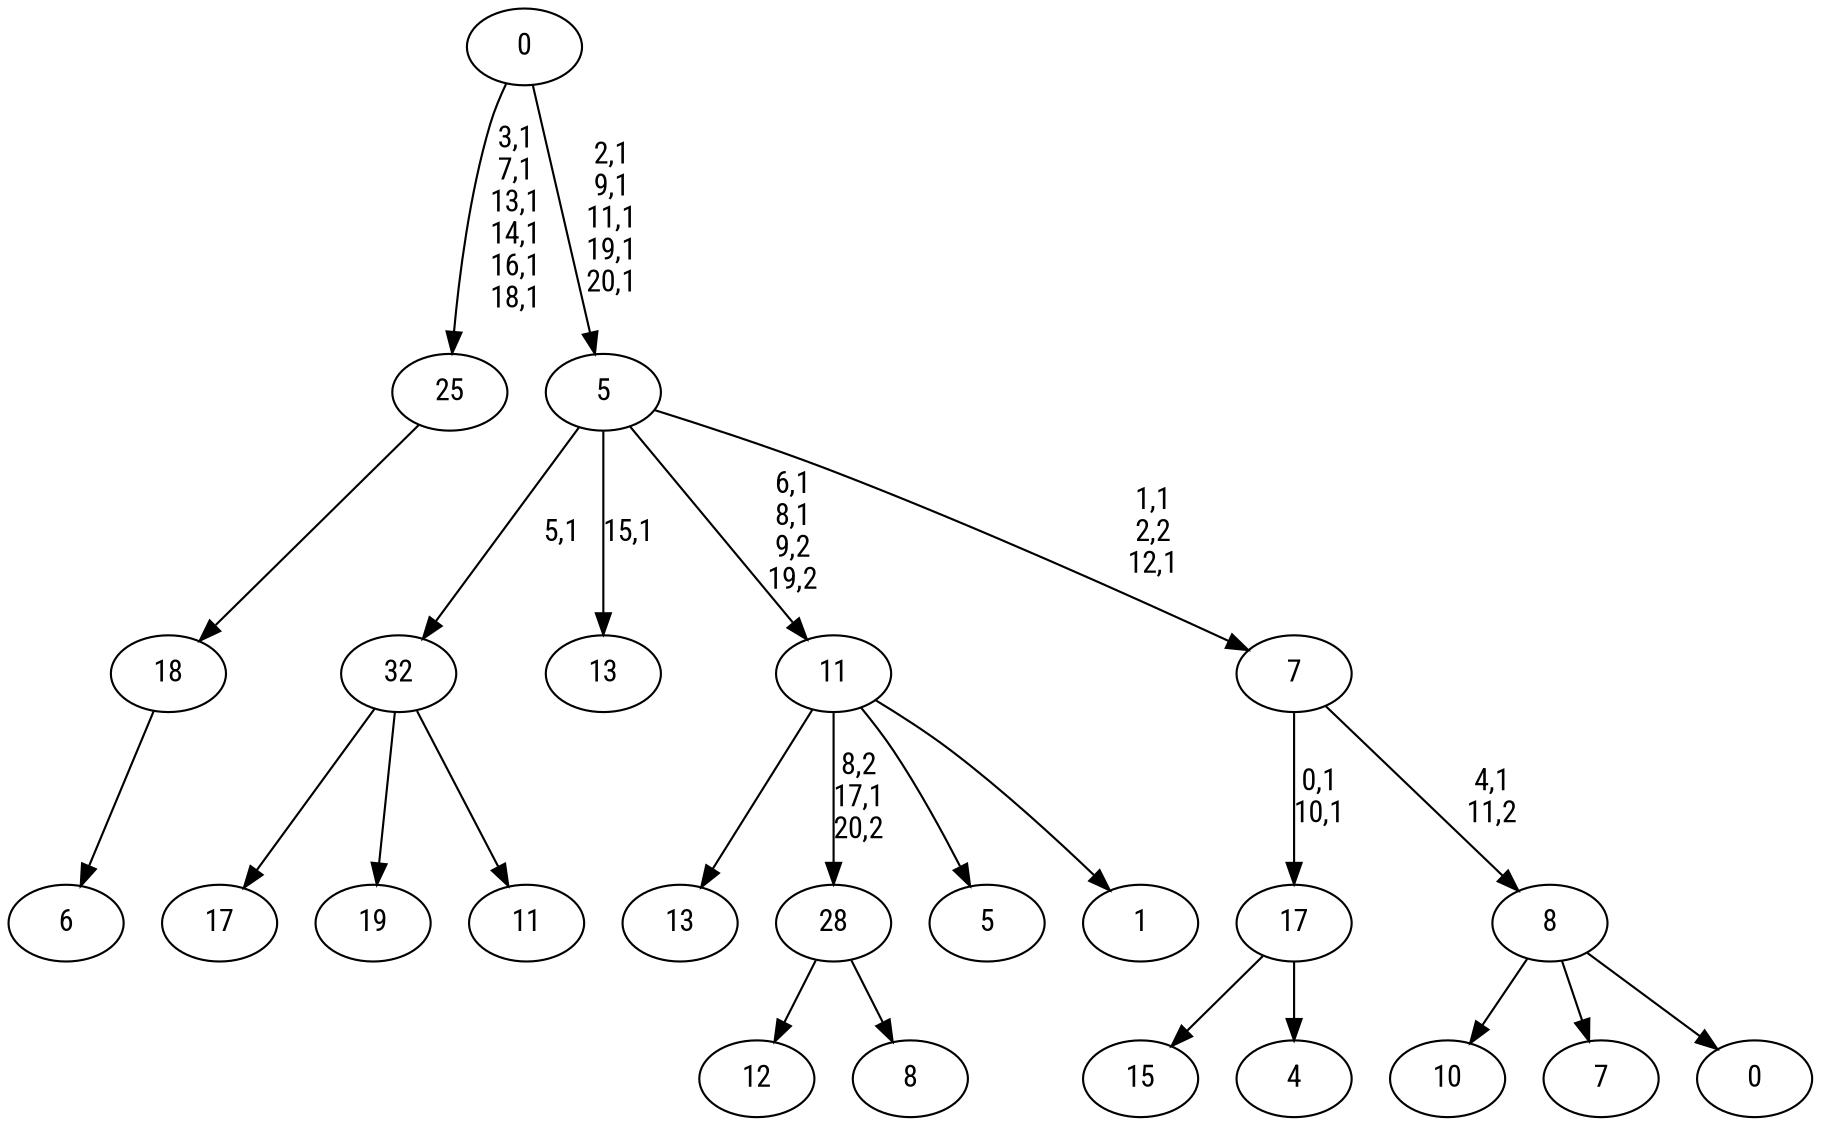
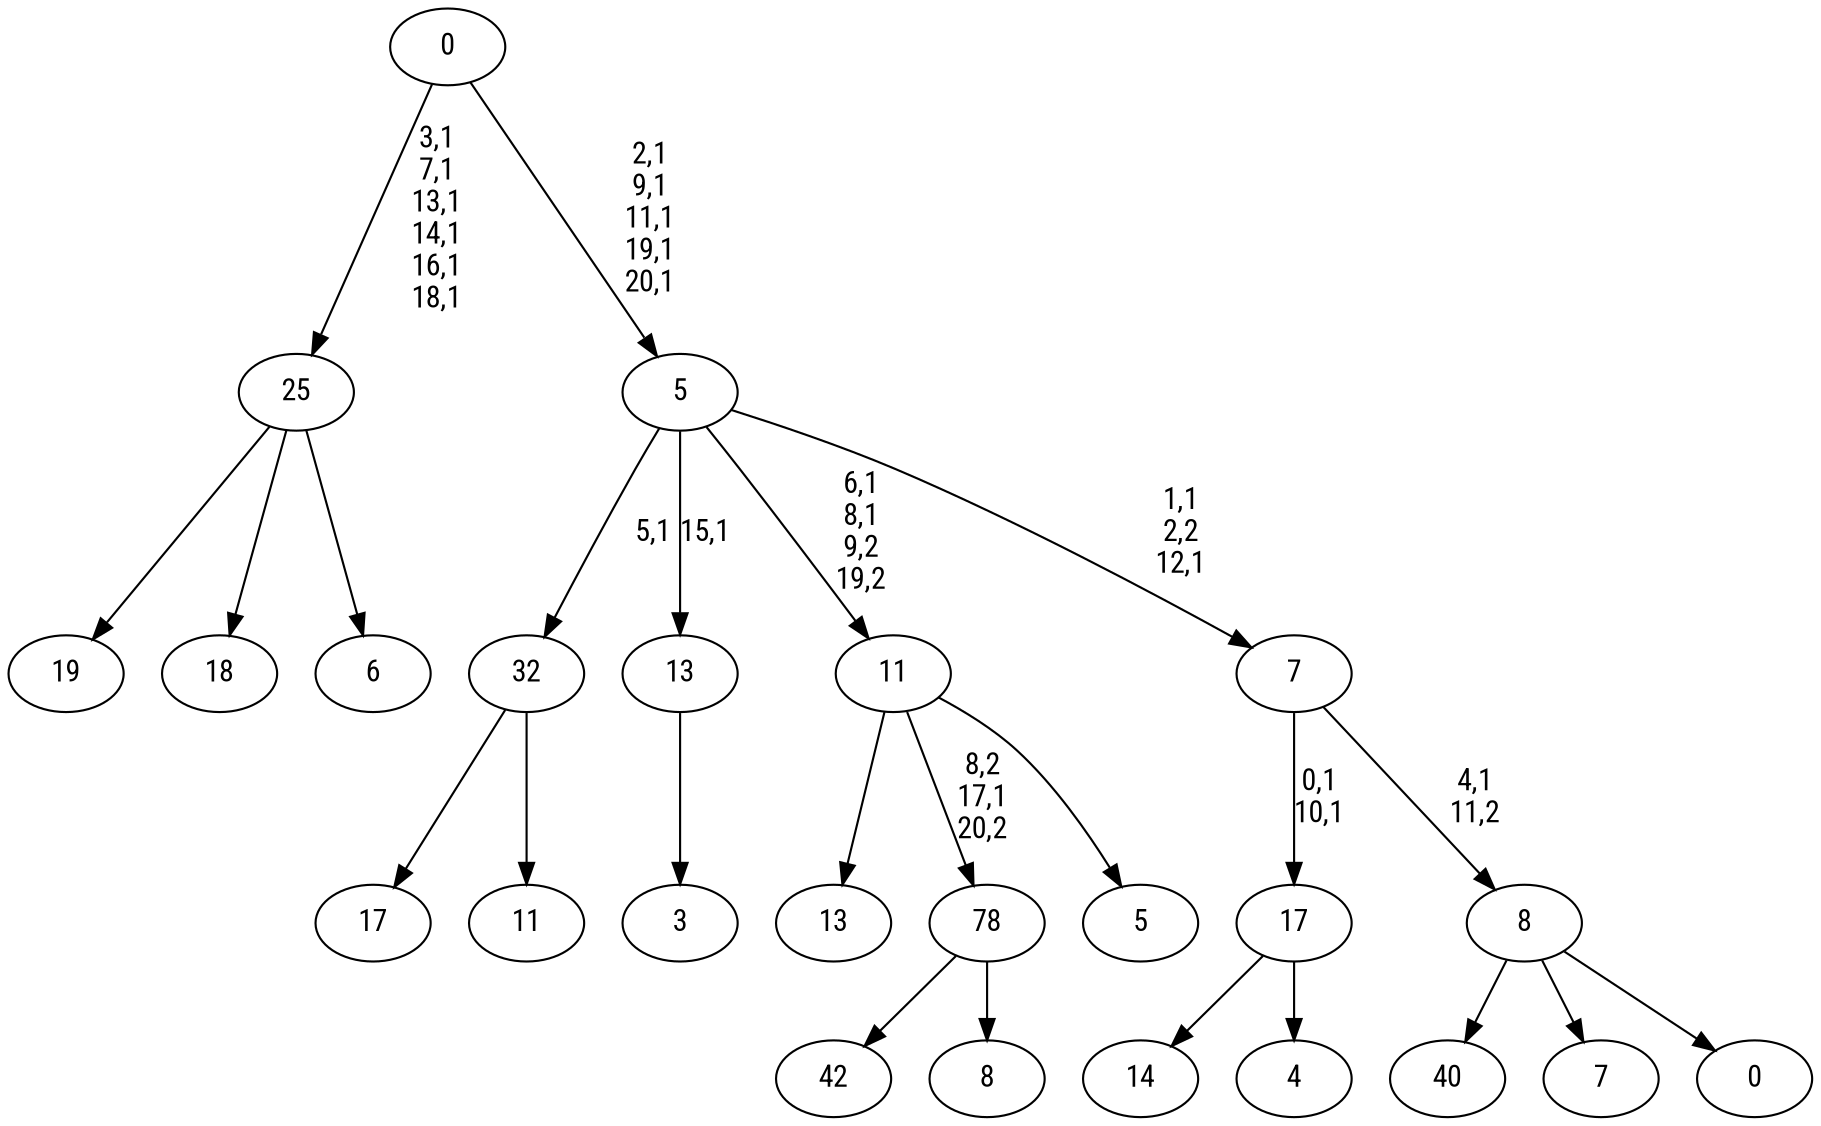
edge "18" -> "6": now "25" -> "6"
edge "32" -> "19": now "25" -> "19"
node "3": added
node "28": label "28" -> "78"
node "1": removed
node "12": label "12" -> "42"
node "15": label "15" -> "14"
node "10": label "10" -> "40"
